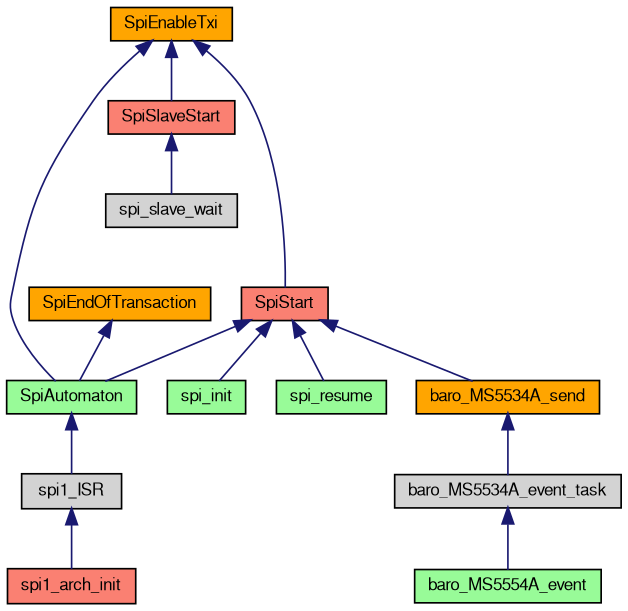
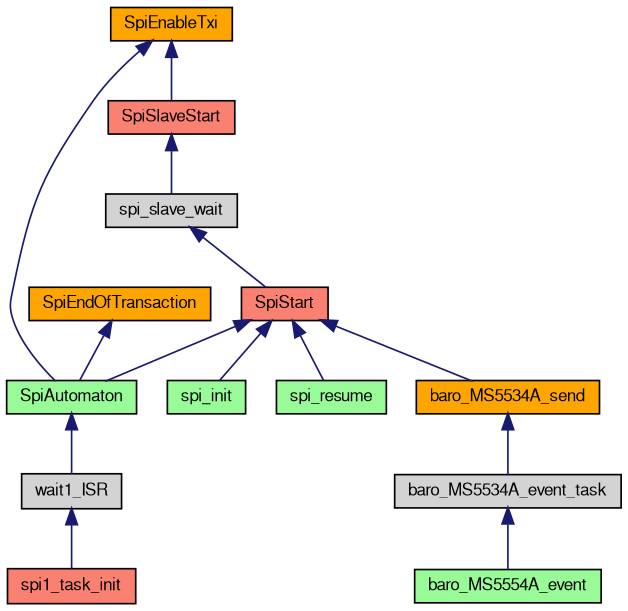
edge "SpiStart" -> "SpiEnableTxi": now "SpiStart" -> "spi_slave_wait"
node "spi1_ISR": label "spi1_ISR" -> "wait1_ISR"
node "spi1_arch_init": label "spi1_arch_init" -> "spi1_task_init"
